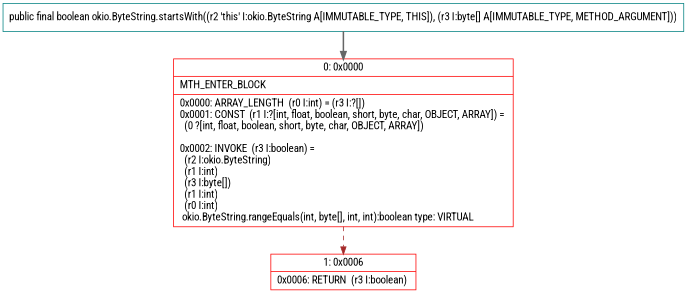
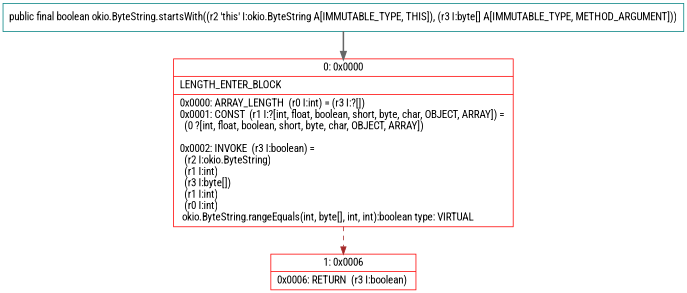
node "0: 0x0000": text "MTH_ENTER_BLOCK" -> "LENGTH_ENTER_BLOCK"
